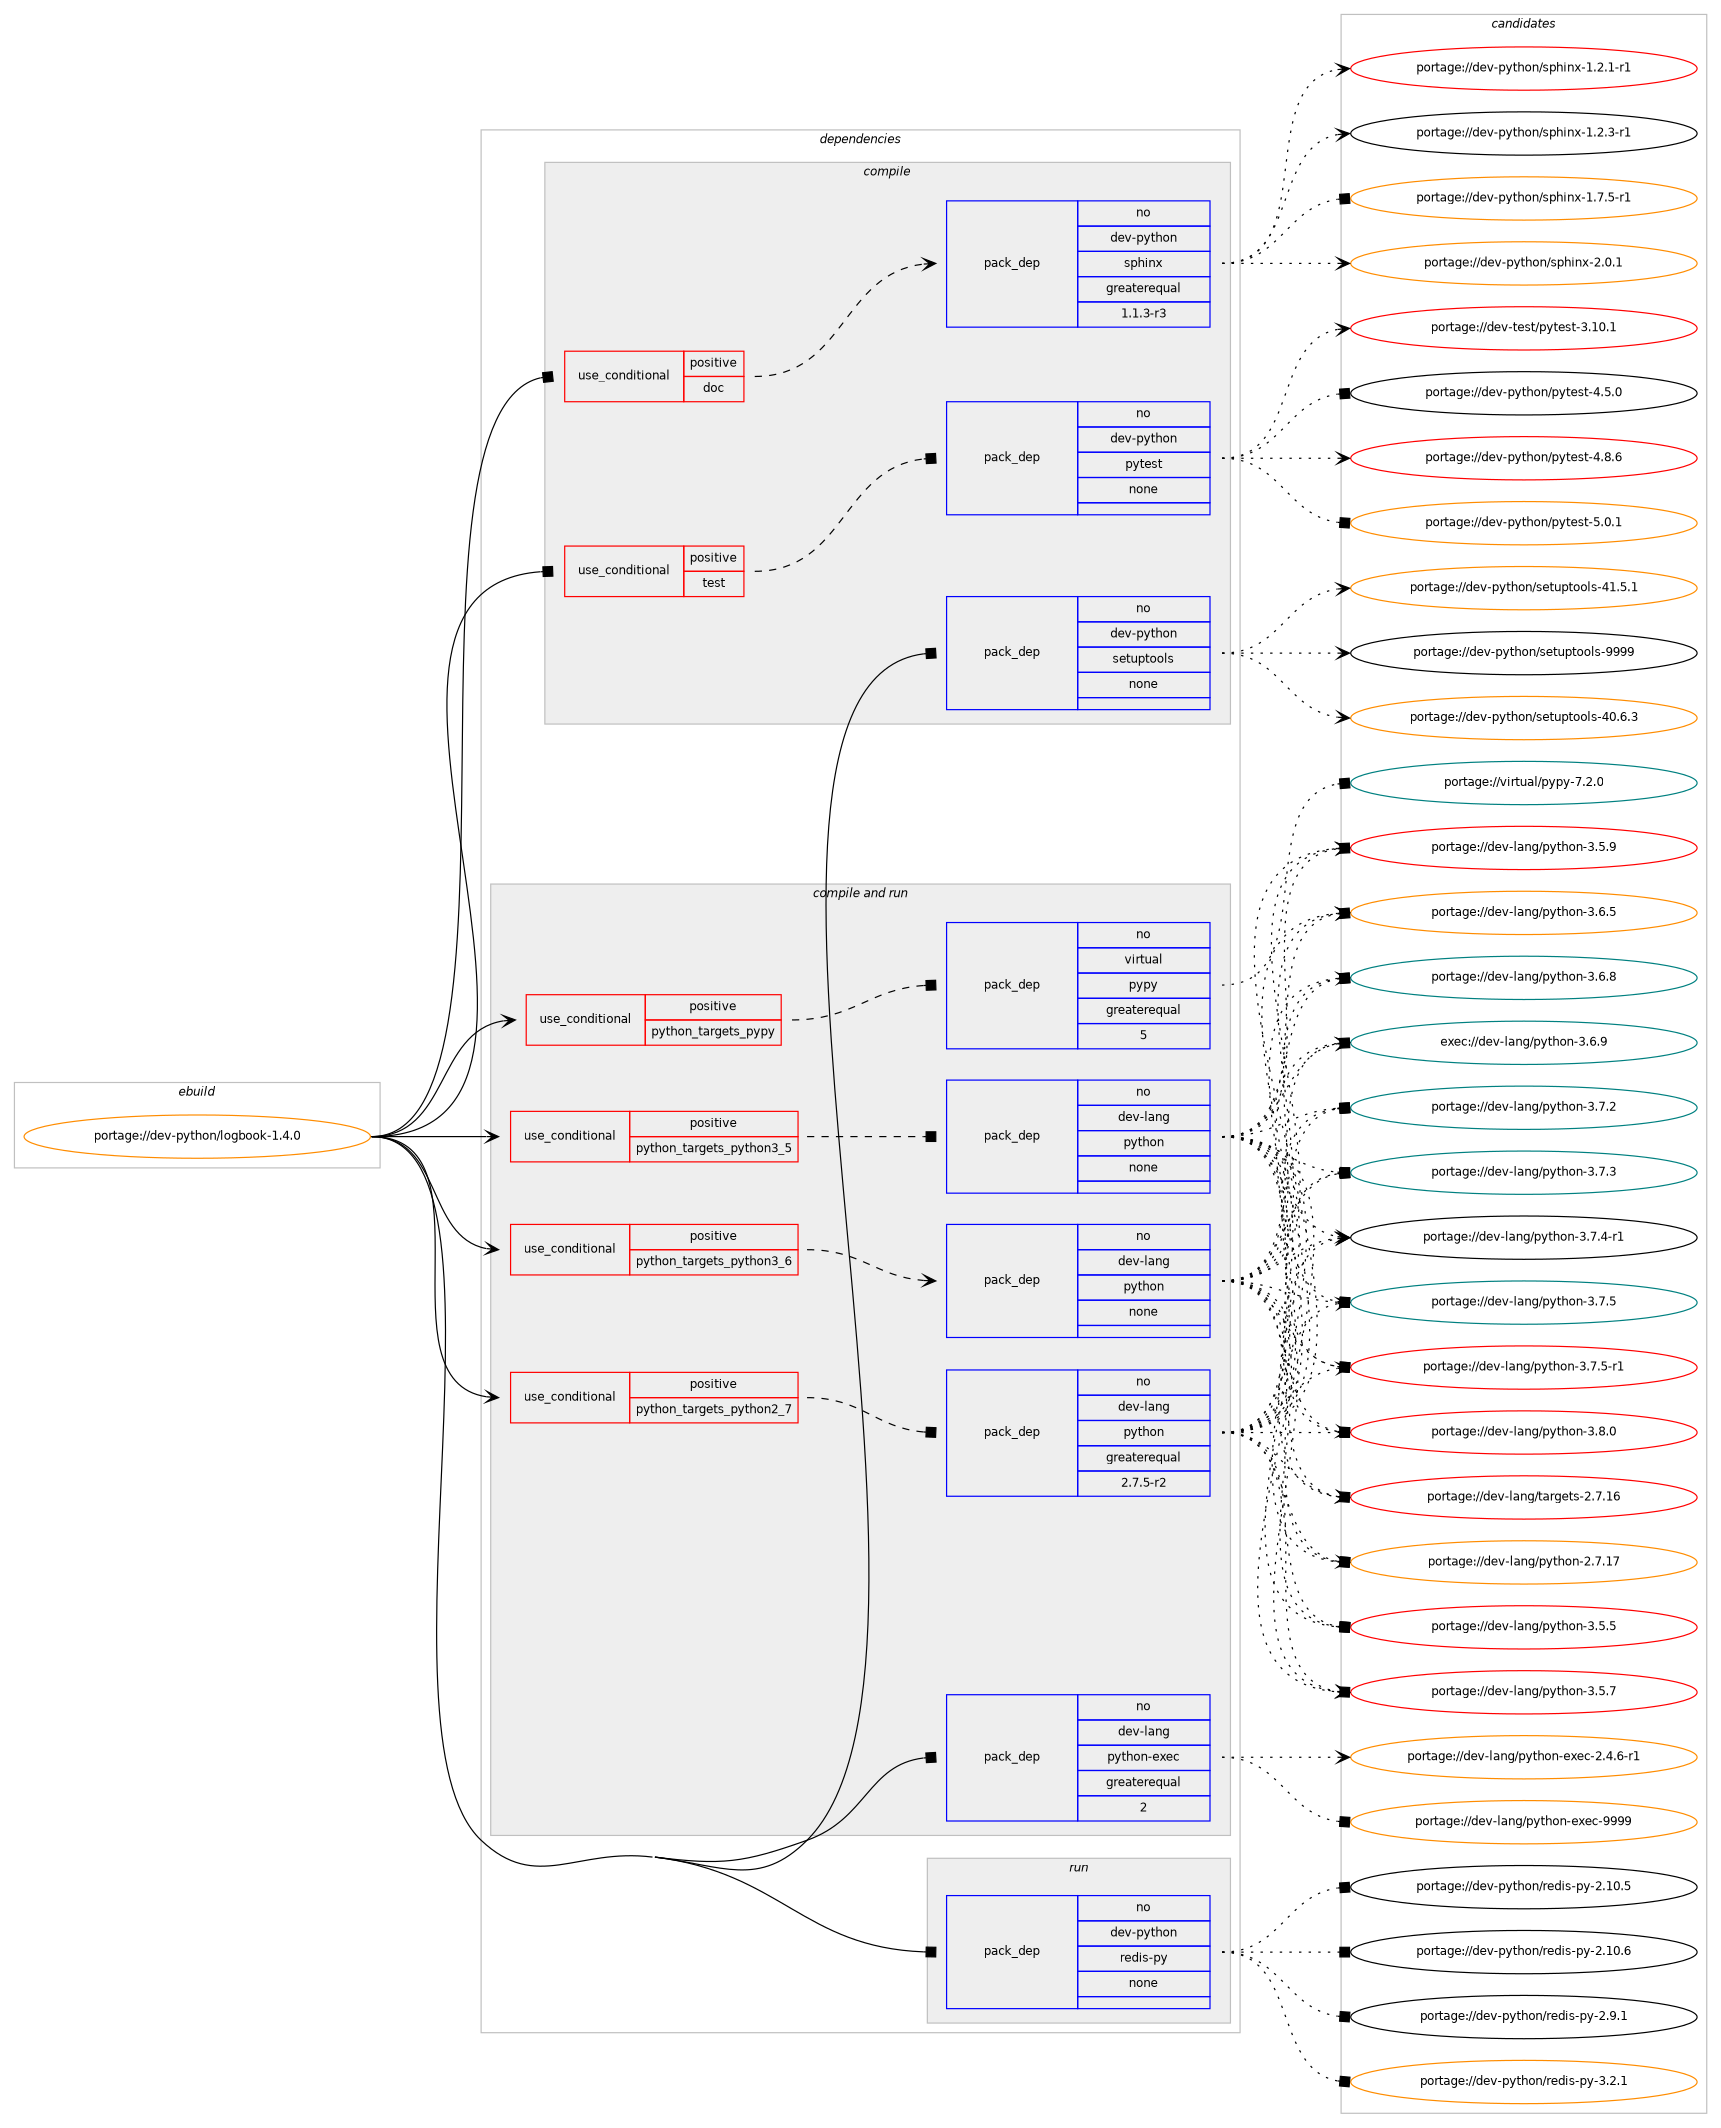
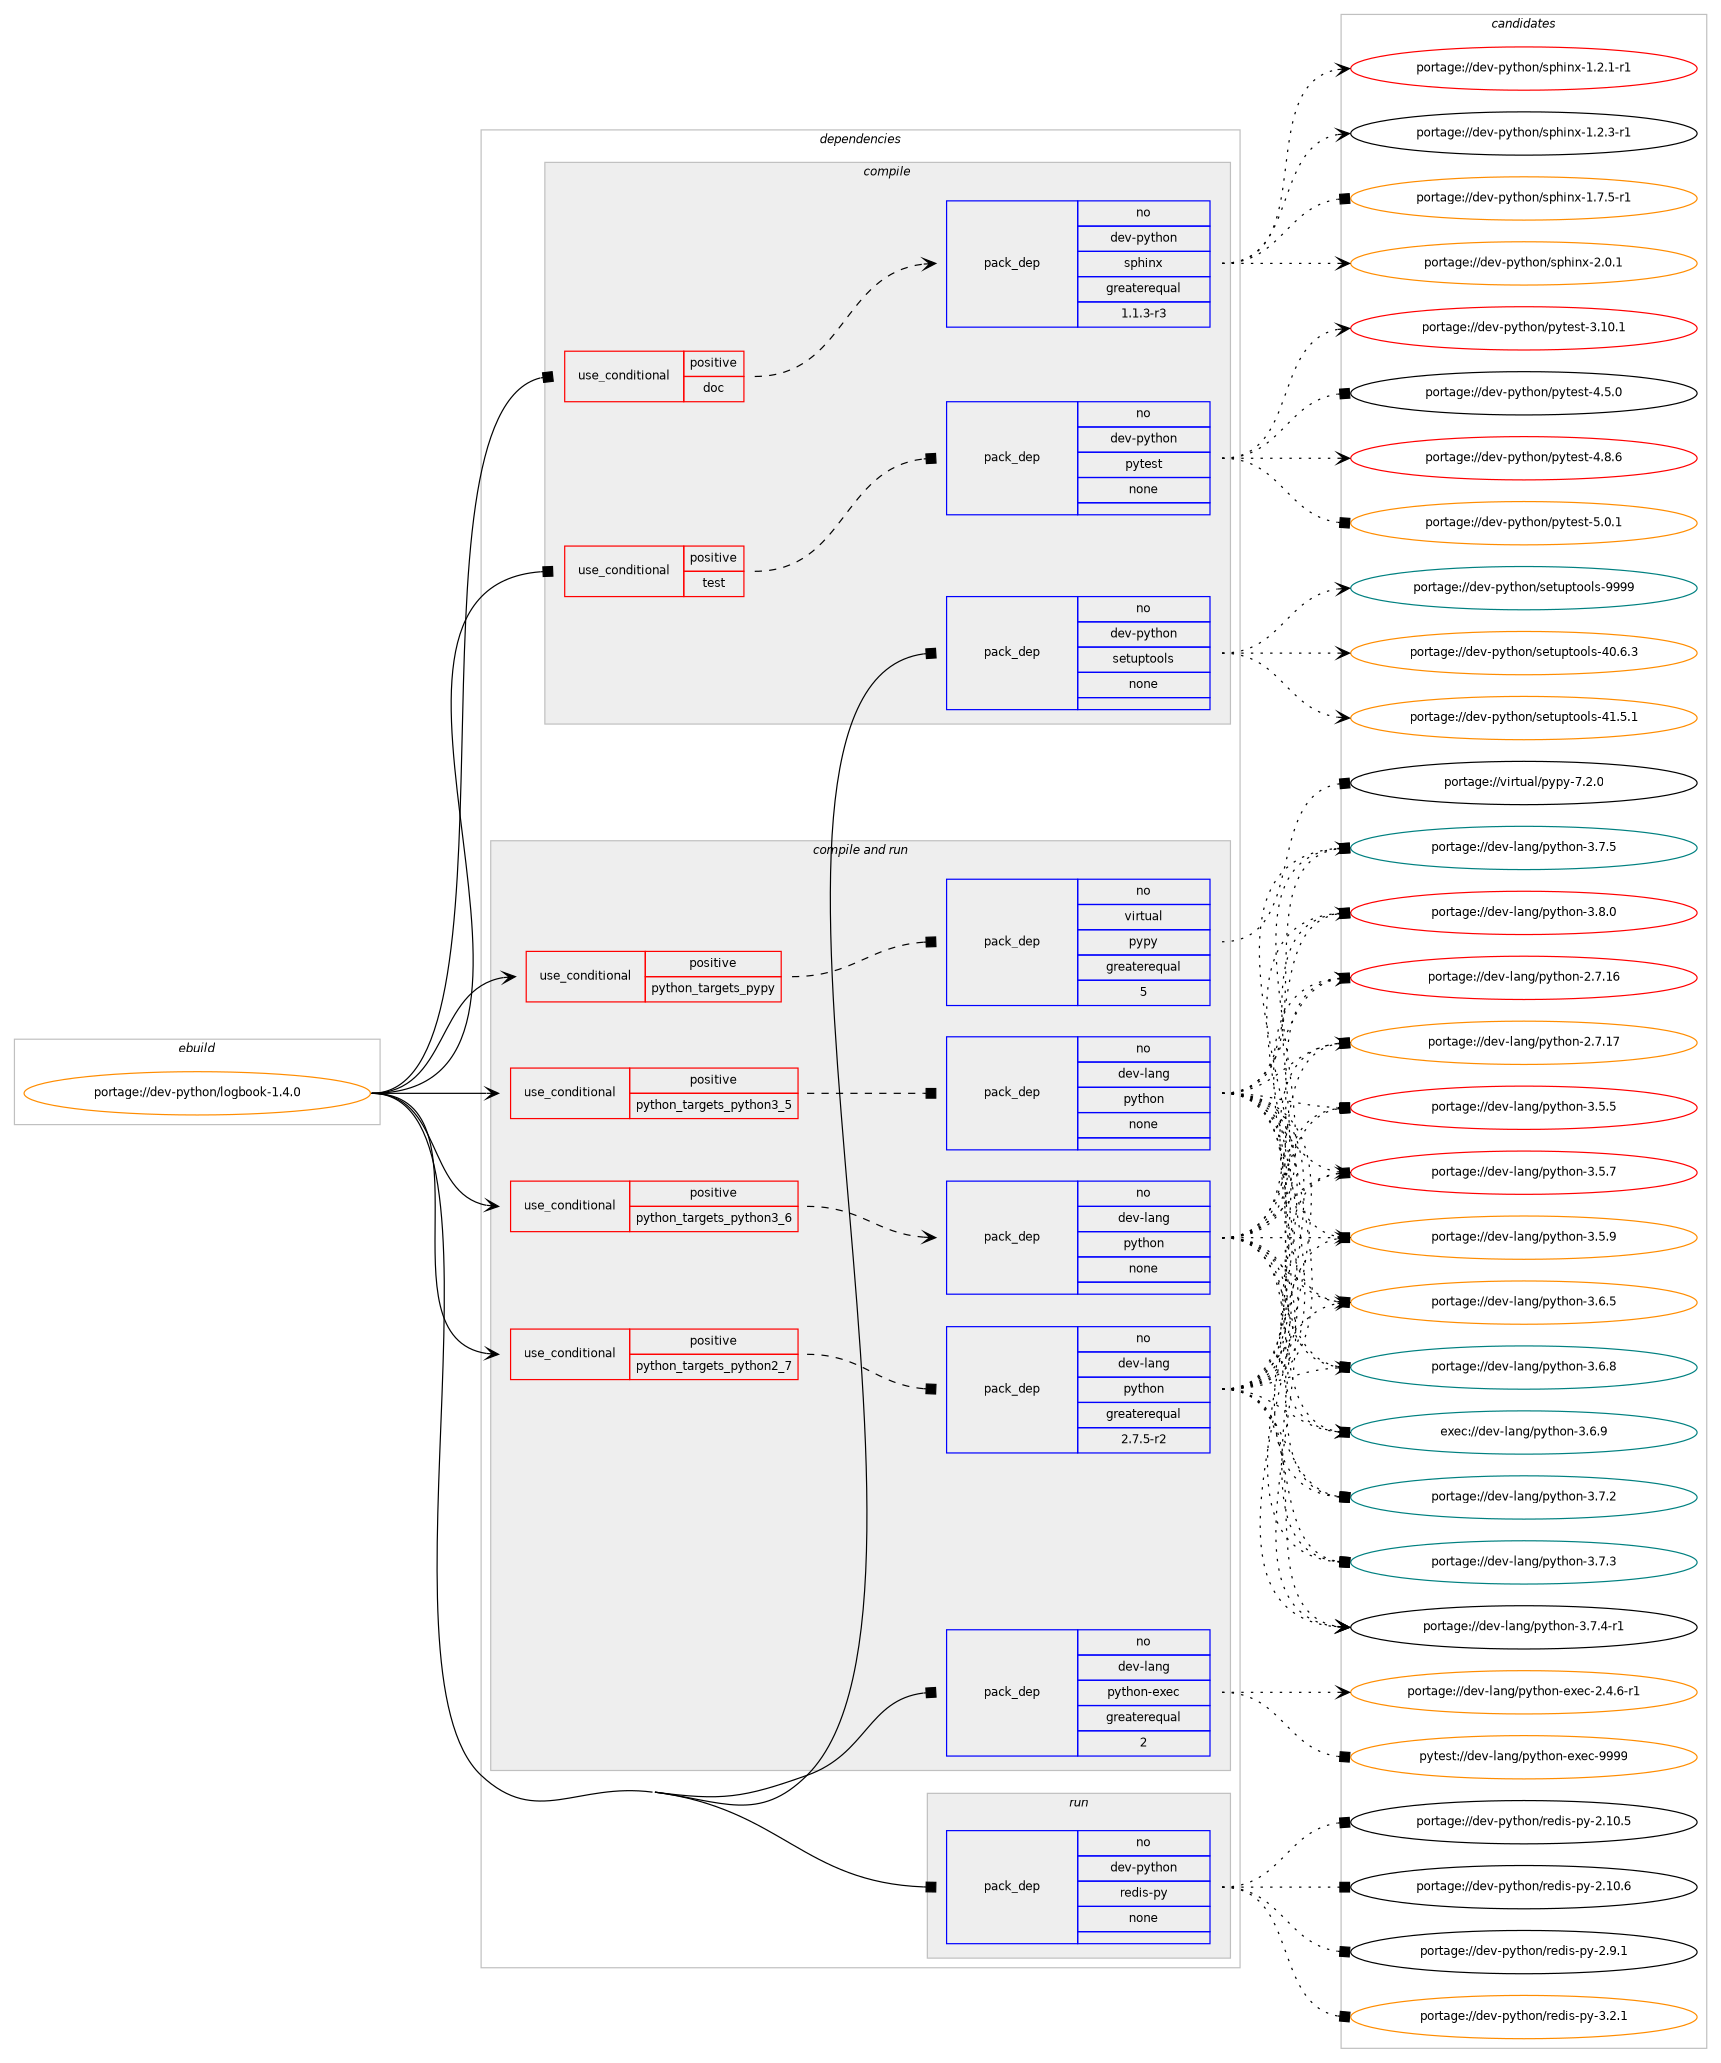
node "portage://dev-test/pytest-3.10.1": label "portage://dev-test/pytest-3.10.1" -> "portage://dev-python/pytest-3.10.1"
node "portage://dev-python/setuptools-9999": color black -> teal
node "portage://virtual/pypy-7.2.0": color teal -> black
node "portage://dev-lang/python-3.5.9": color red -> darkorange
node "portage://dev-lang/python-3.7.5-r1": removed
node "portage://dev-lang/targets-2.7.16": label "portage://dev-lang/targets-2.7.16" -> "portage://dev-lang/python-2.7.16"
node "portage://dev-lang/python-exec-9999": label "portage://dev-lang/python-exec-9999" -> "pytest://dev-lang/python-exec-9999"
